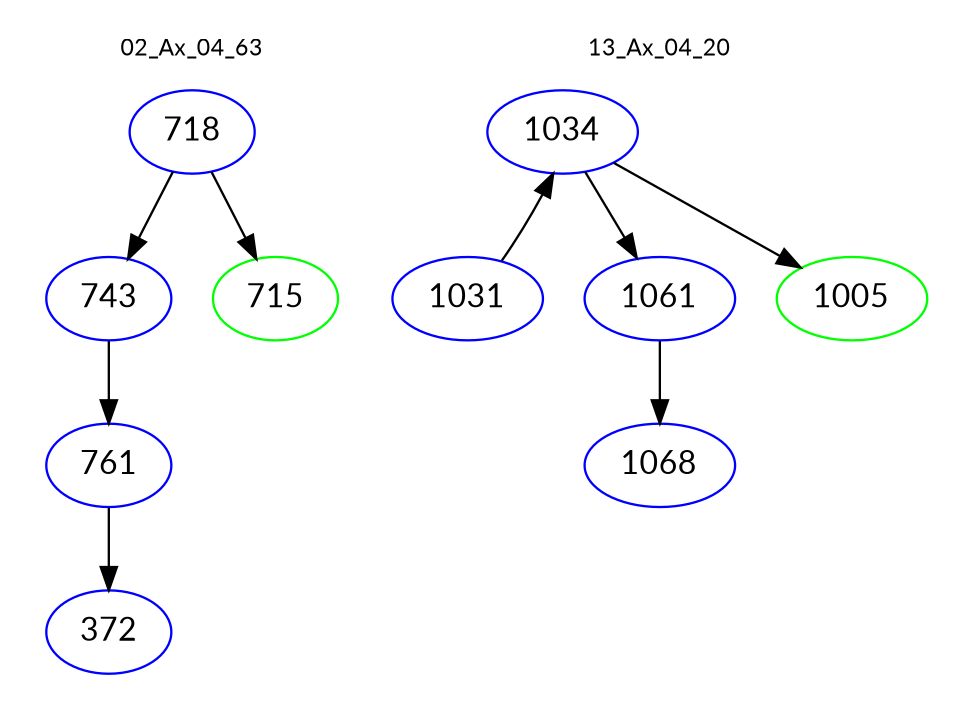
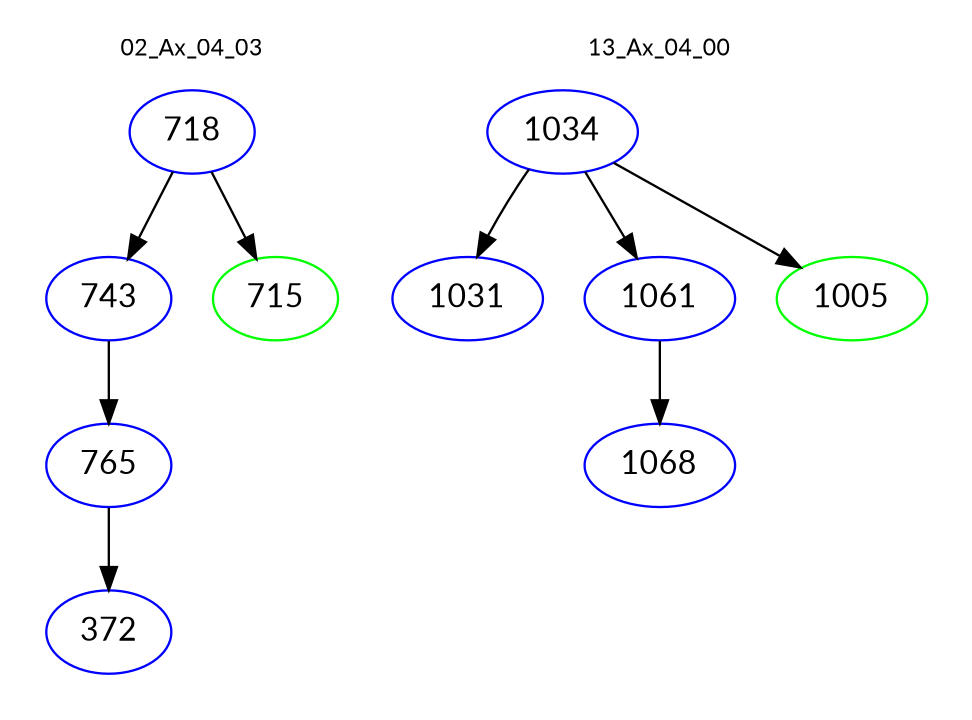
cluster "02_Ax_04_63": label "02_Ax_04_63" -> "02_Ax_04_03"
cluster "13_Ax_04_20": label "13_Ax_04_20" -> "13_Ax_04_00"
edge "1031" -> "1034": reversed
node "761": label "761" -> "765"
